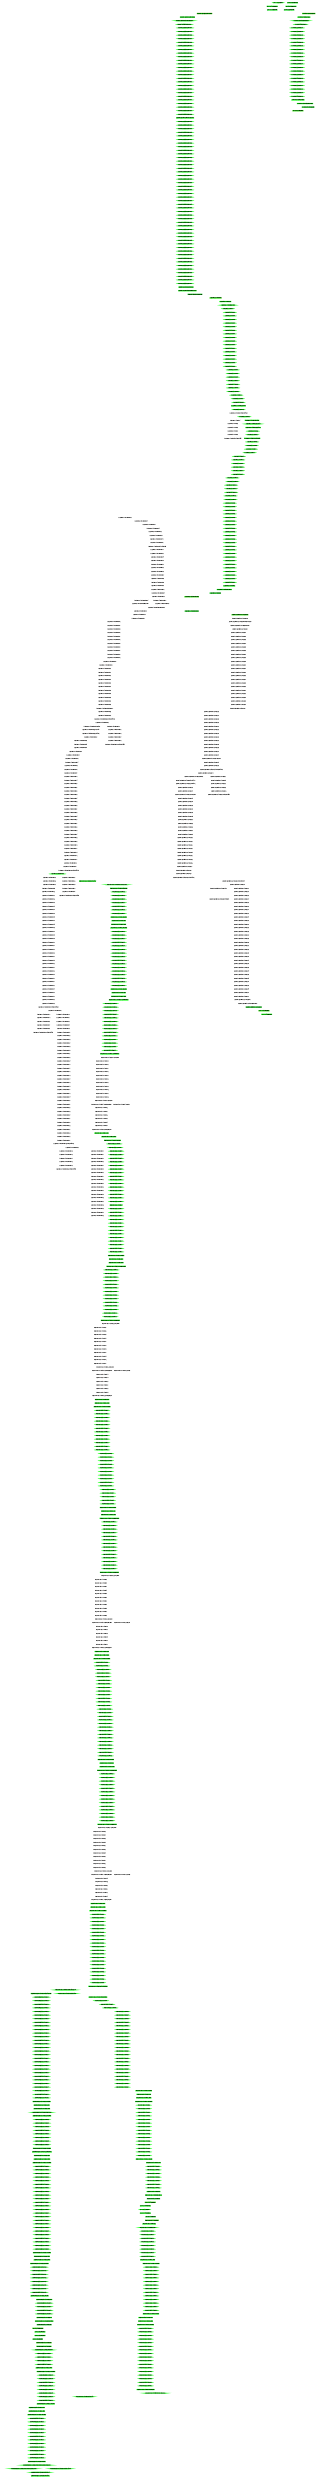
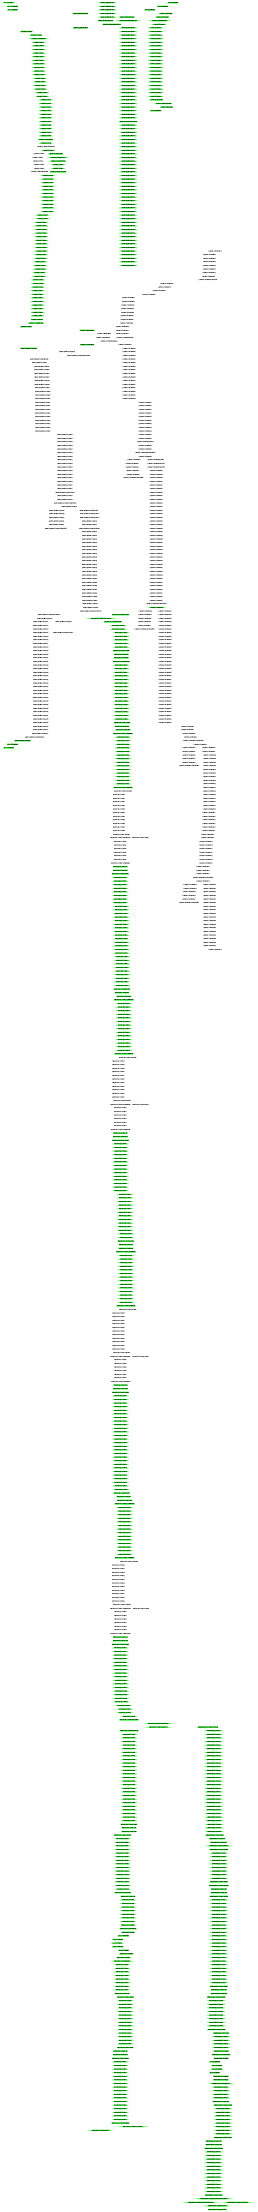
node "SCRATCH_HH_SIS18_FAST_HHD_LONG_TERM_TEST_066": removed
